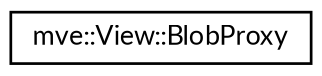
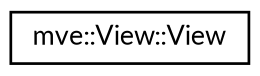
node "mve::View::BlobProxy": label "mve::View::BlobProxy" -> "mve::View::View"
